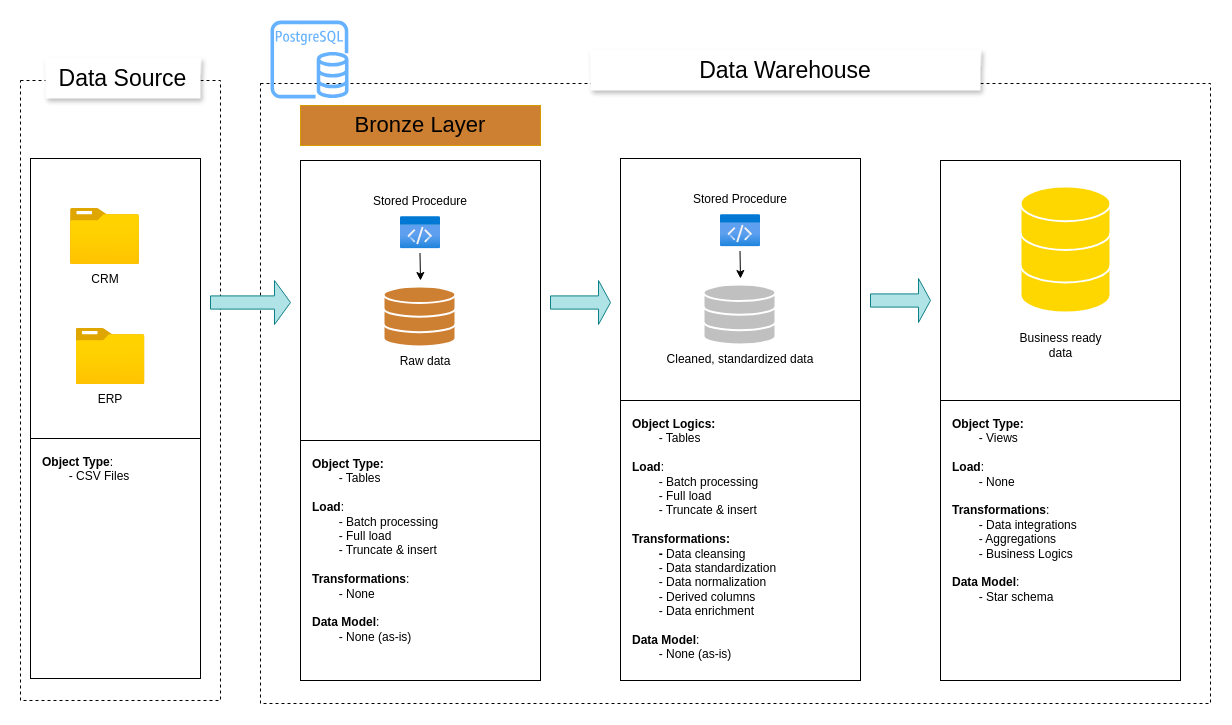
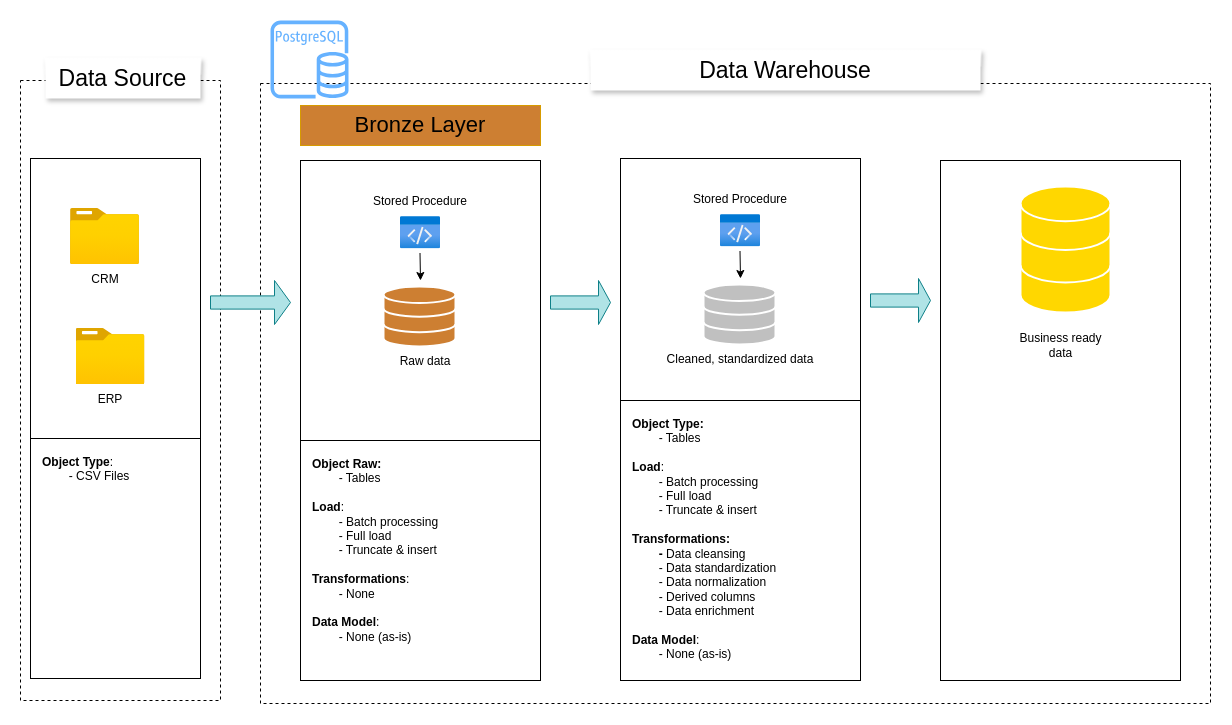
node "Object Logics: - Tables Load: - Batch processing - Full load - Truncate & insert Transformations: - Data cleansing - Data standardization - Data normalization - Derived columns - Data enrichment Data Model: - None (as-is)": label "Object Logics: - Tables Load: - Batch processing - Full load - Truncate & insert Transformations: - Data cleansing - Data standardization - Data normalization - Derived columns - Data enrichment Data Model: - None (as-is)" -> "Object Type: - Tables Load: - Batch processing - Full load - Truncate & insert Transformations: - Data cleansing - Data standardization - Data normalization - Derived columns - Data enrichment Data Model: - None (as-is)"
node "Object Type: - Tables Load: - Batch processing - Full load - Truncate & insert Transformations: - None Data Model: - None (as-is)": label "Object Type: - Tables Load: - Batch processing - Full load - Truncate & insert Transformations: - None Data Model: - None (as-is)" -> "Object Raw: - Tables Load: - Batch processing - Full load - Truncate & insert Transformations: - None Data Model: - None (as-is)"
node "Object Type: - Views Load: - None Transformations: - Data integrations - Aggregations - Business Logics Data Model: - Star schema": removed
